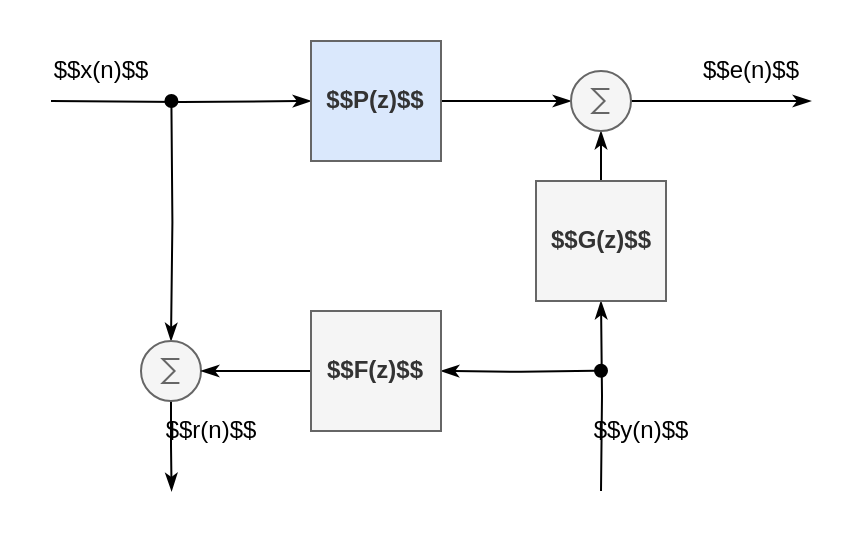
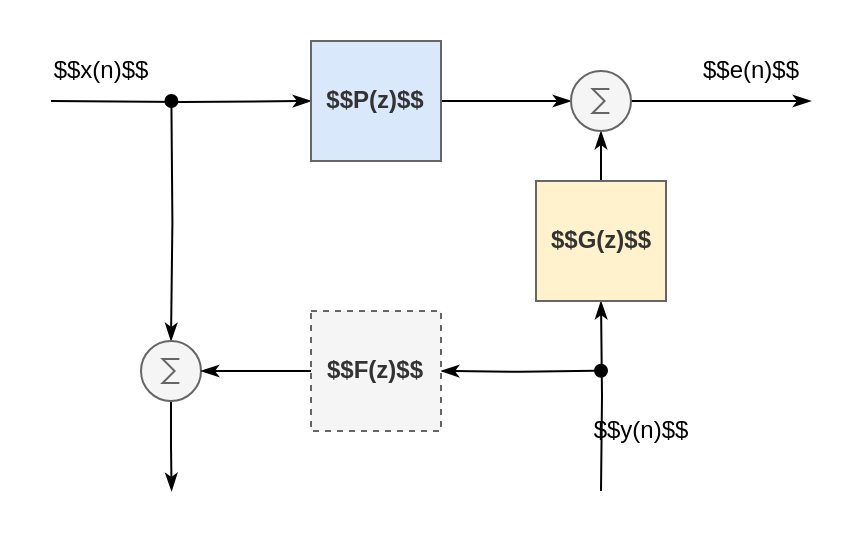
node "$$G(z)$$": fillcolor #f5f5f5 -> #fff2cc
node "$$F(z)$$": style solid -> dashed
node "$$r(n)$$": removed
